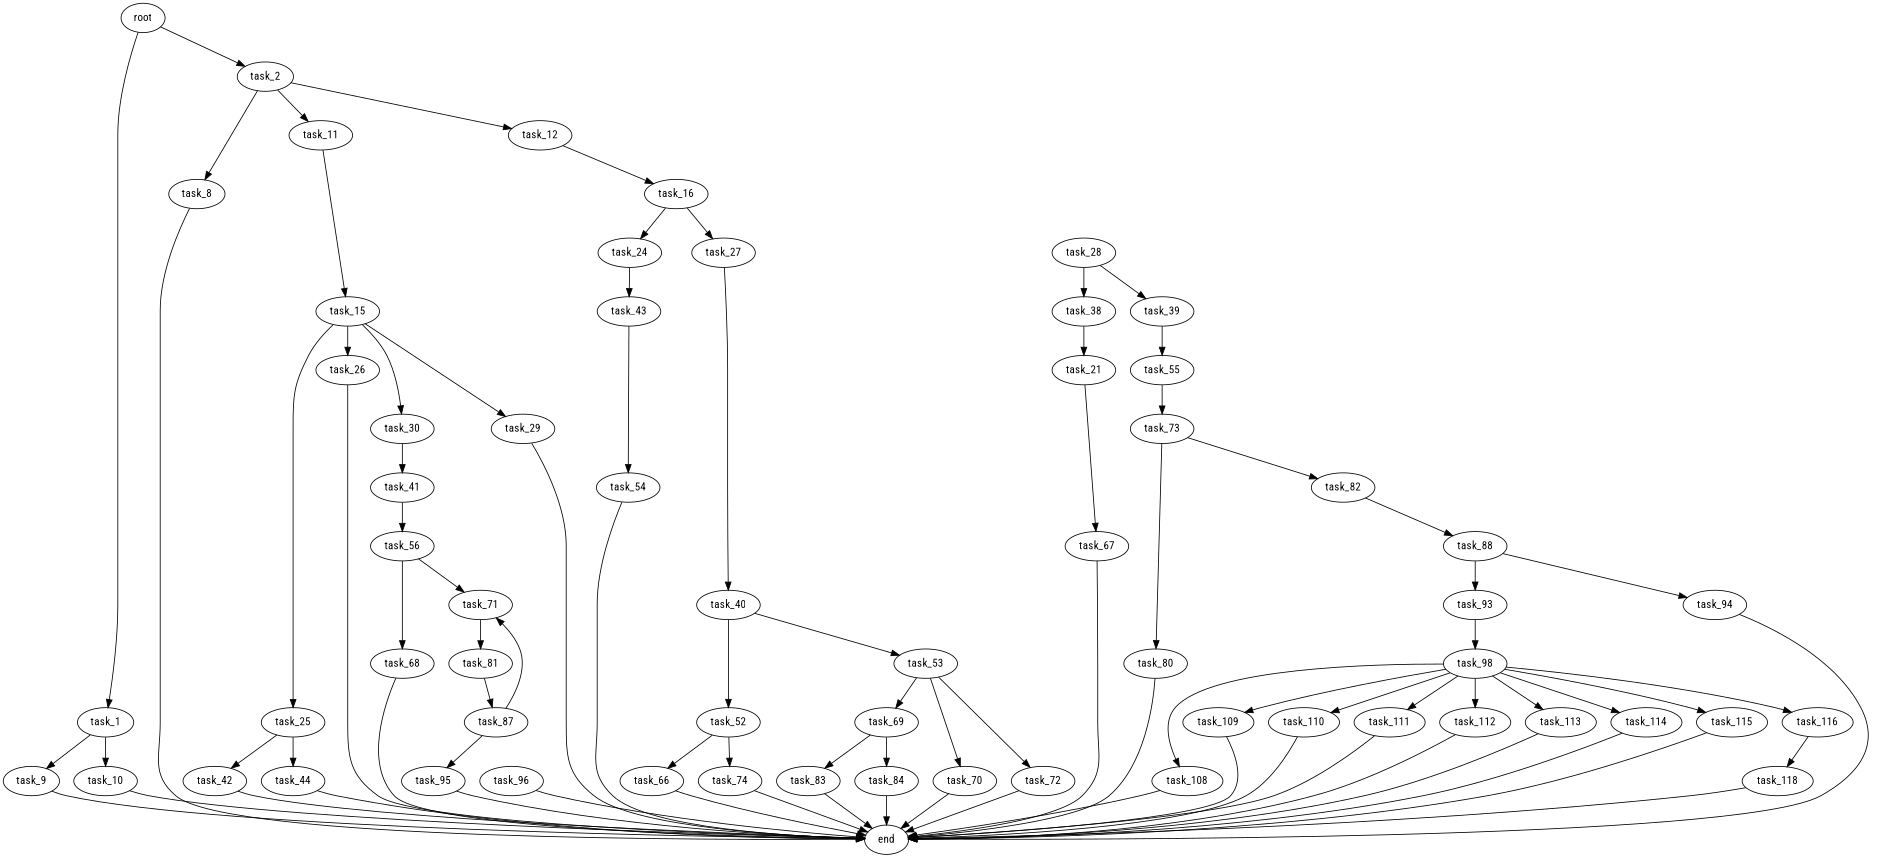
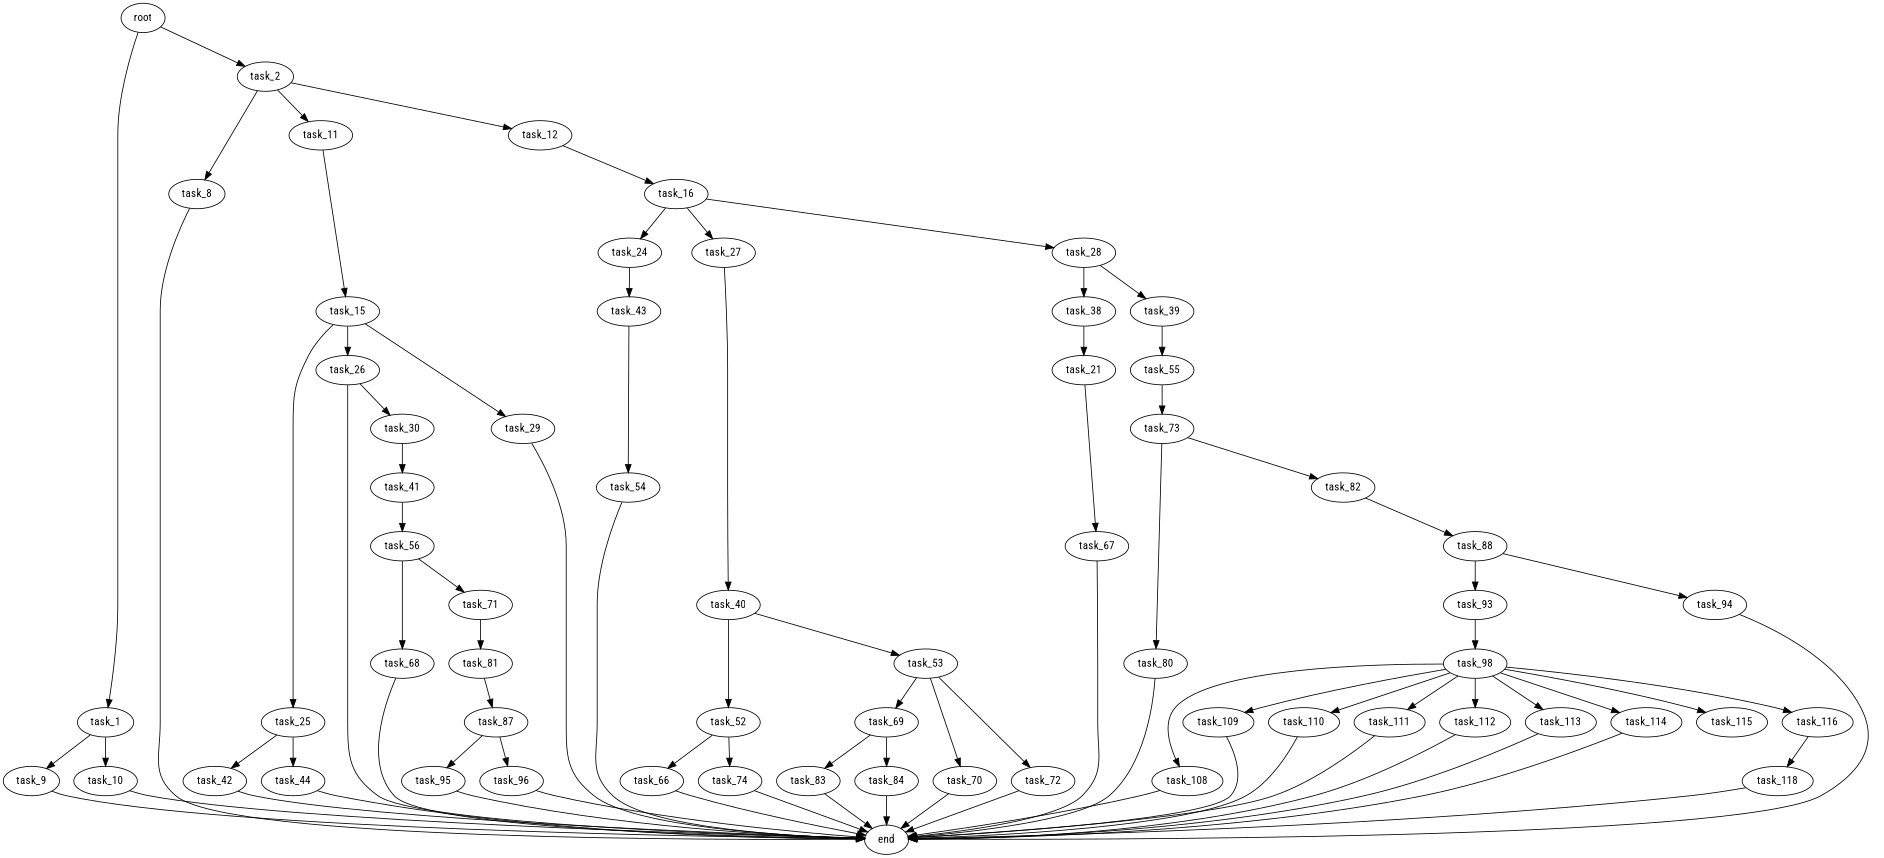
edge "task_16" -> "task_28": added
edge "task_15" -> "task_30": now "task_26" -> "task_30"
edge "task_87" -> "task_71": now "task_87" -> "task_96"
edge "task_115" -> "end": removed
